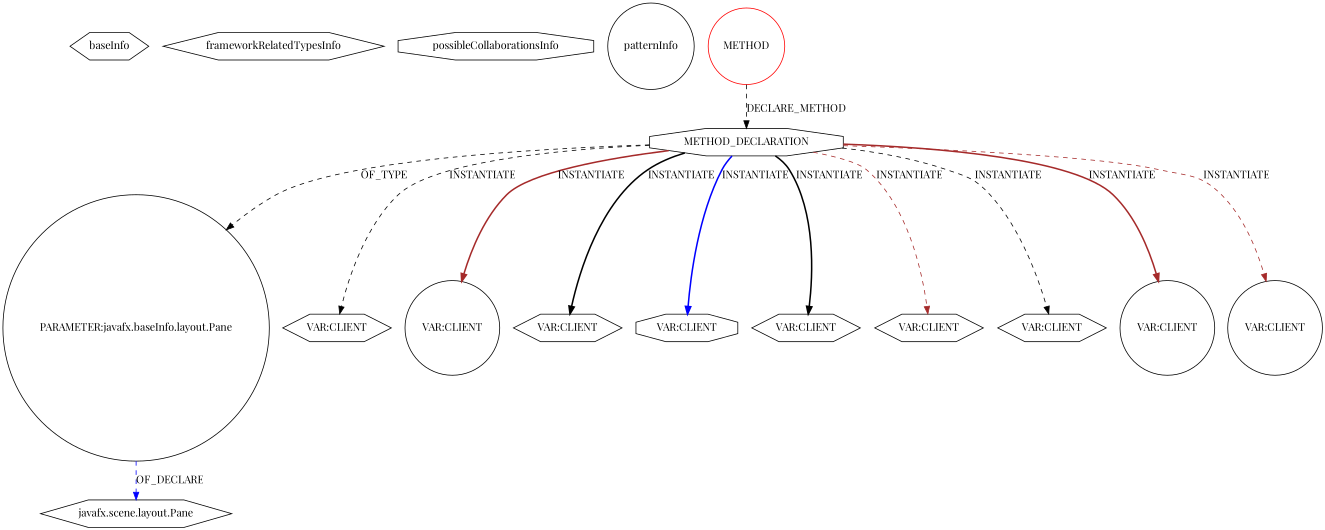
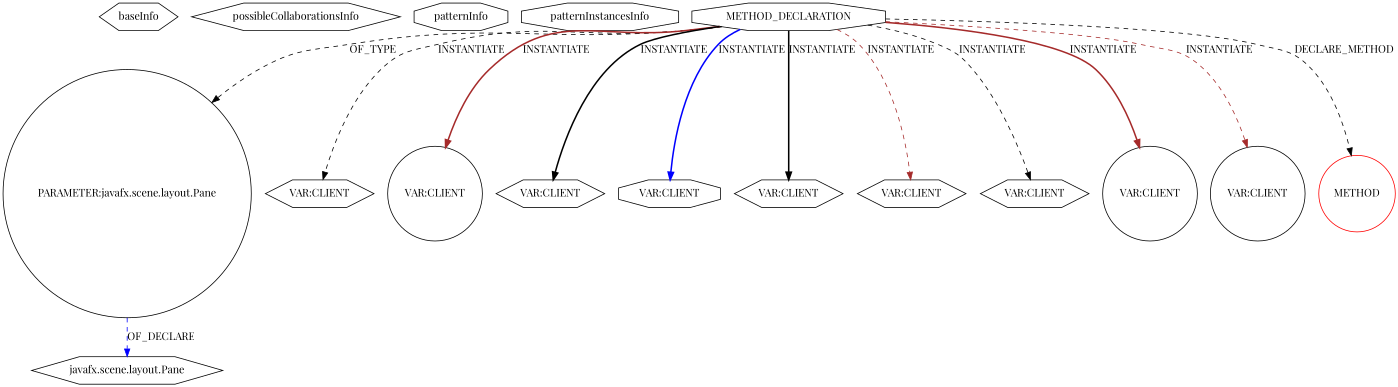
node "patternInstancesInfo": added
node "frameworkRelatedTypesInfo": removed
node "possibleCollaborationsInfo": shape octagon -> hexagon
node "patternInfo": shape circle -> octagon
edge "METHOD" -> "METHOD_DECLARATION": reversed
node "PARAMETER:javafx.baseInfo.layout.Pane": label "PARAMETER:javafx.baseInfo.layout.Pane" -> "PARAMETER:javafx.scene.layout.Pane"
